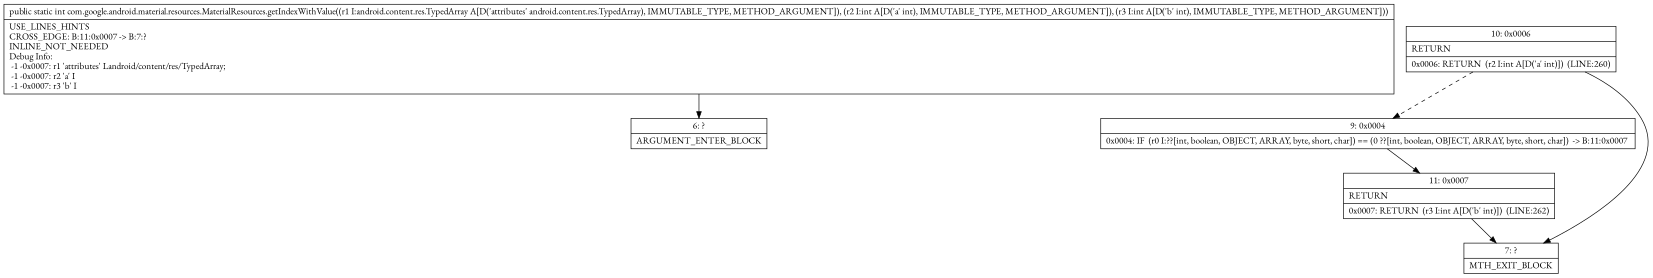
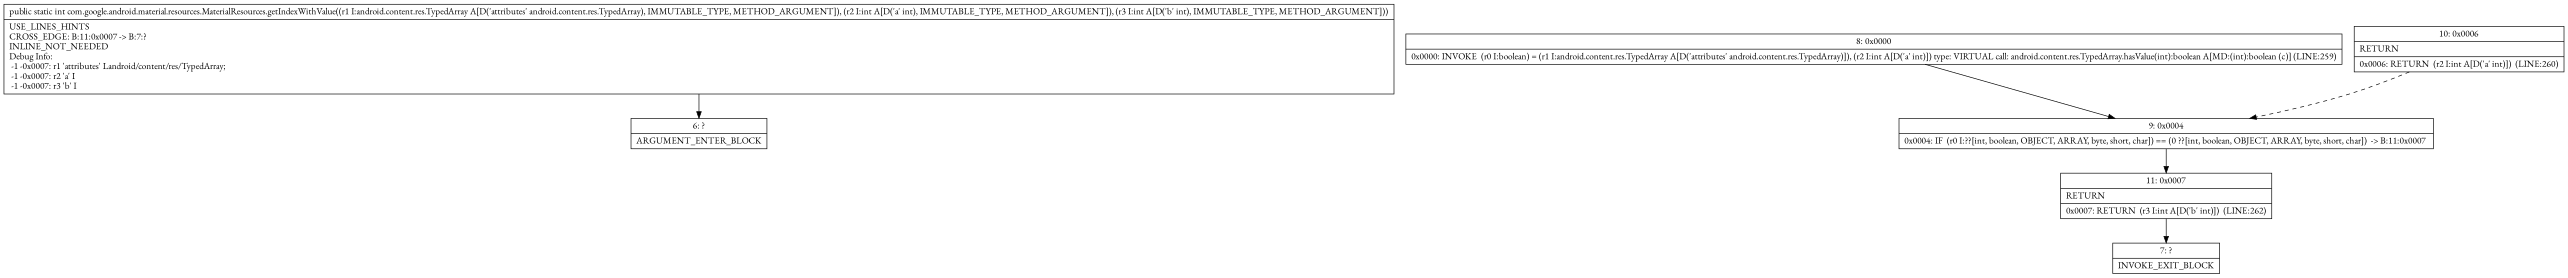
node "8: 0x0000": added
edge "10: 0x0006" -> "7: ?": removed
node "7: ?": text "MTH_EXIT_BLOCK" -> "INVOKE_EXIT_BLOCK"
